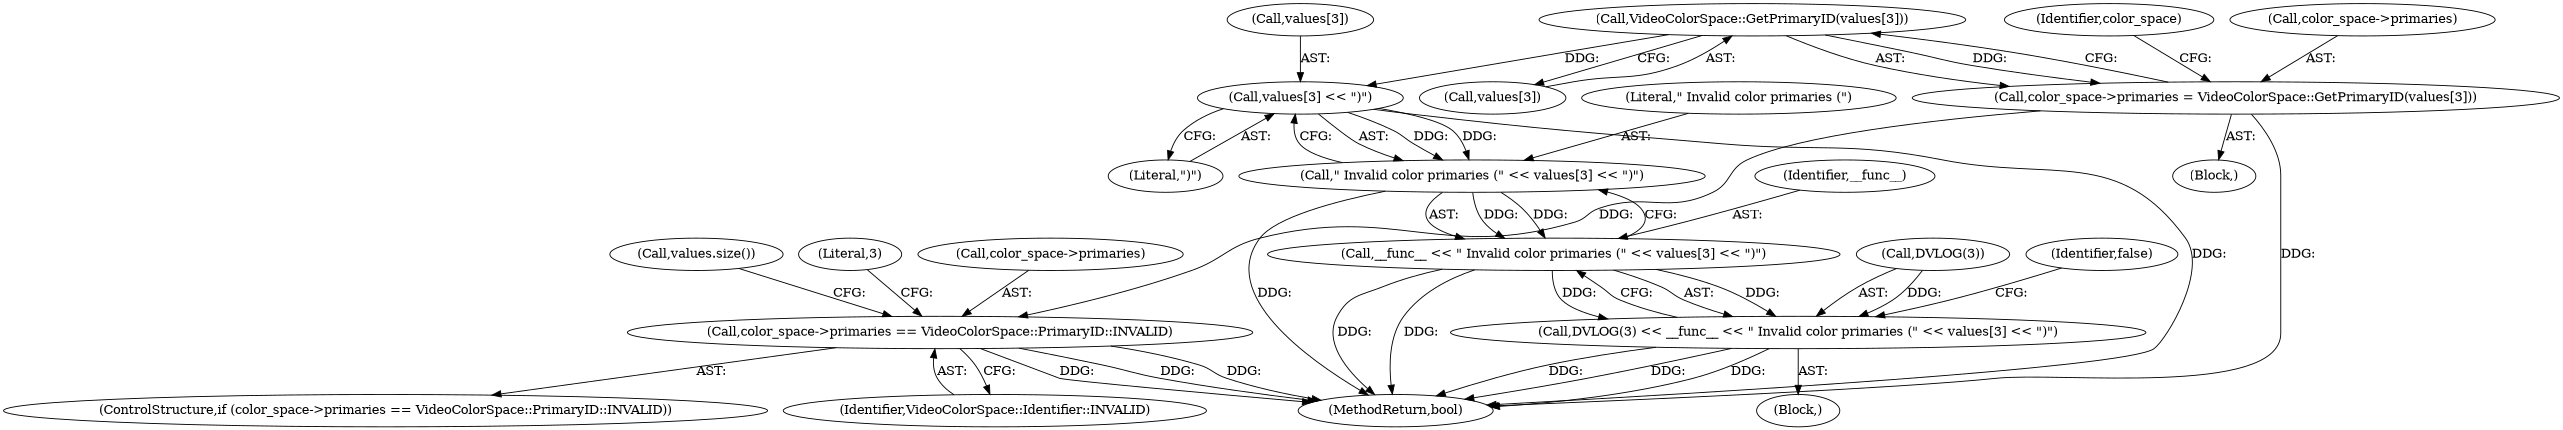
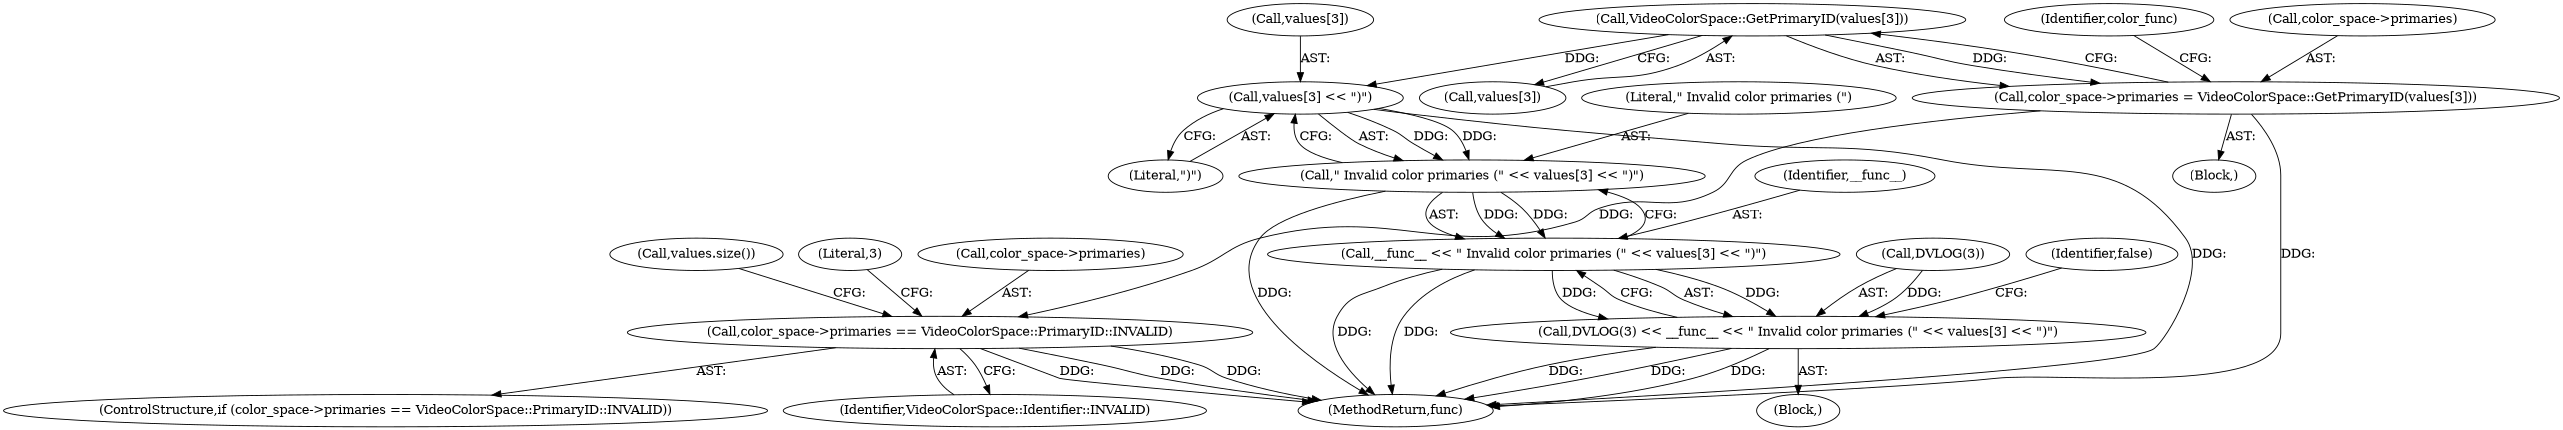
node "(Identifier,color_space)": label "(Identifier,color_space)" -> "(Identifier,color_func)"
node "(MethodReturn,bool)": label "(MethodReturn,bool)" -> "(MethodReturn,func)"
